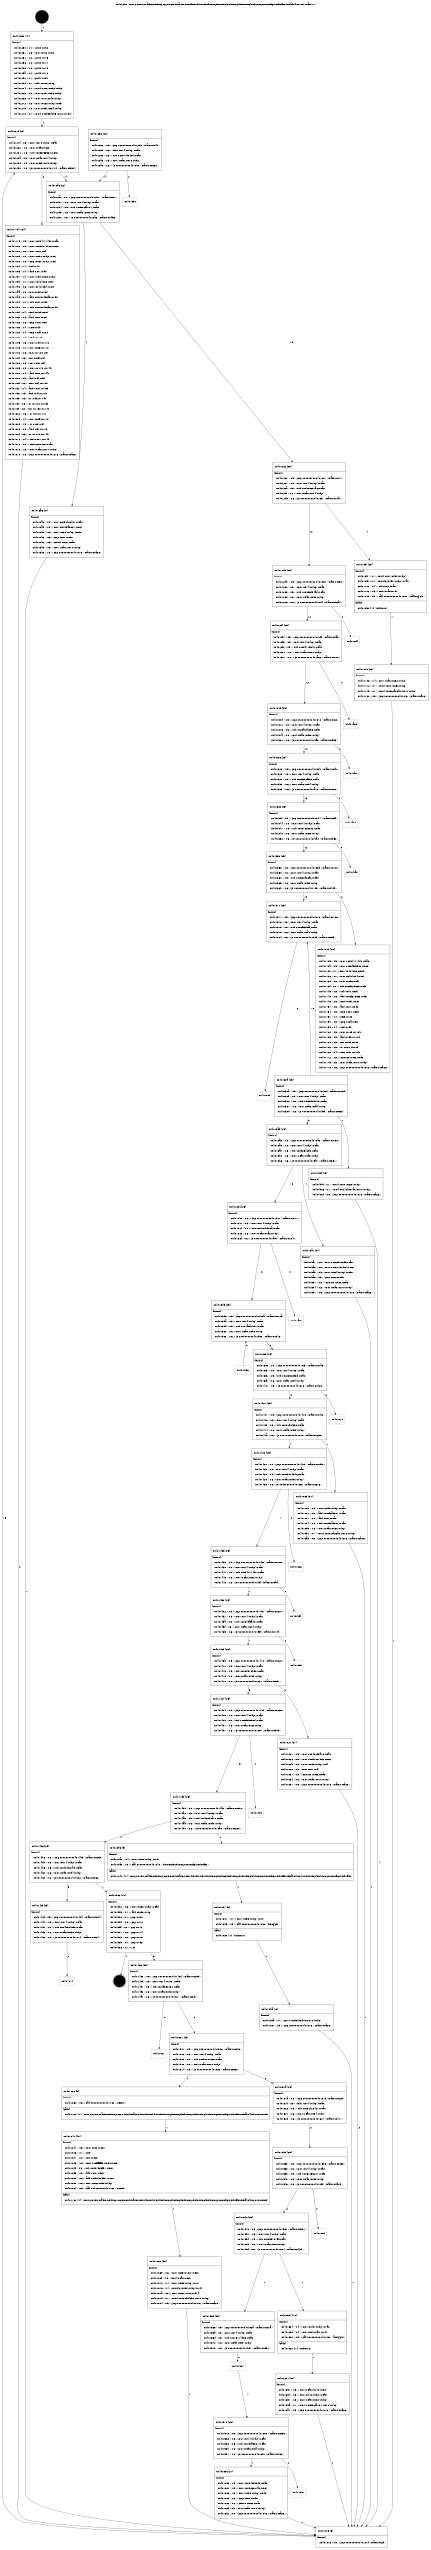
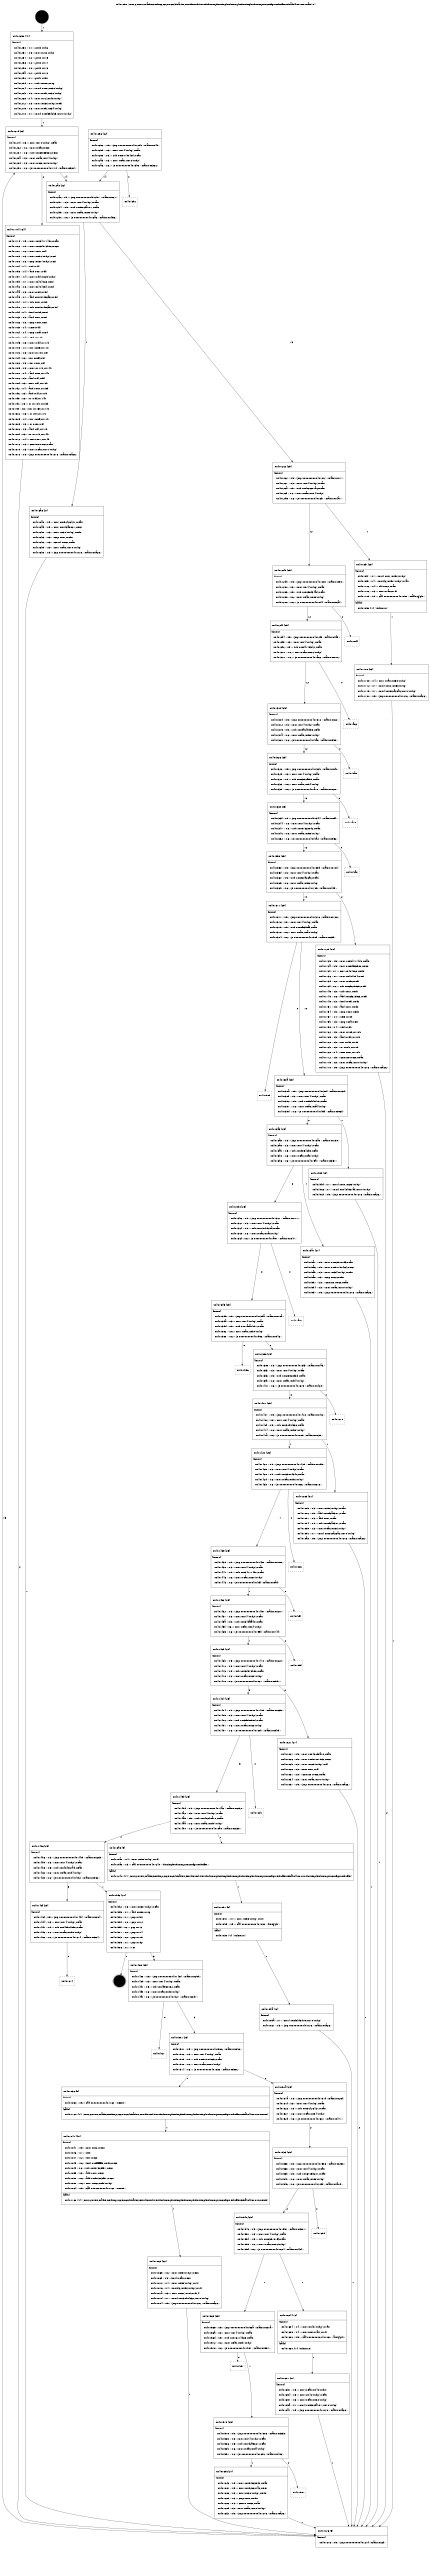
edge "0x40138a [25]" -> "0x401371 [25]": reversed
edge "0x401b96" -> "0x4013d5 [25]": reversed
edge "0x401725 [88]" -> "0x401c76 [5]": added, label "2"
edge "0x401be7" -> "0x40157e [25]": now "0x401565 [25]" -> "0x40157e [25]"
